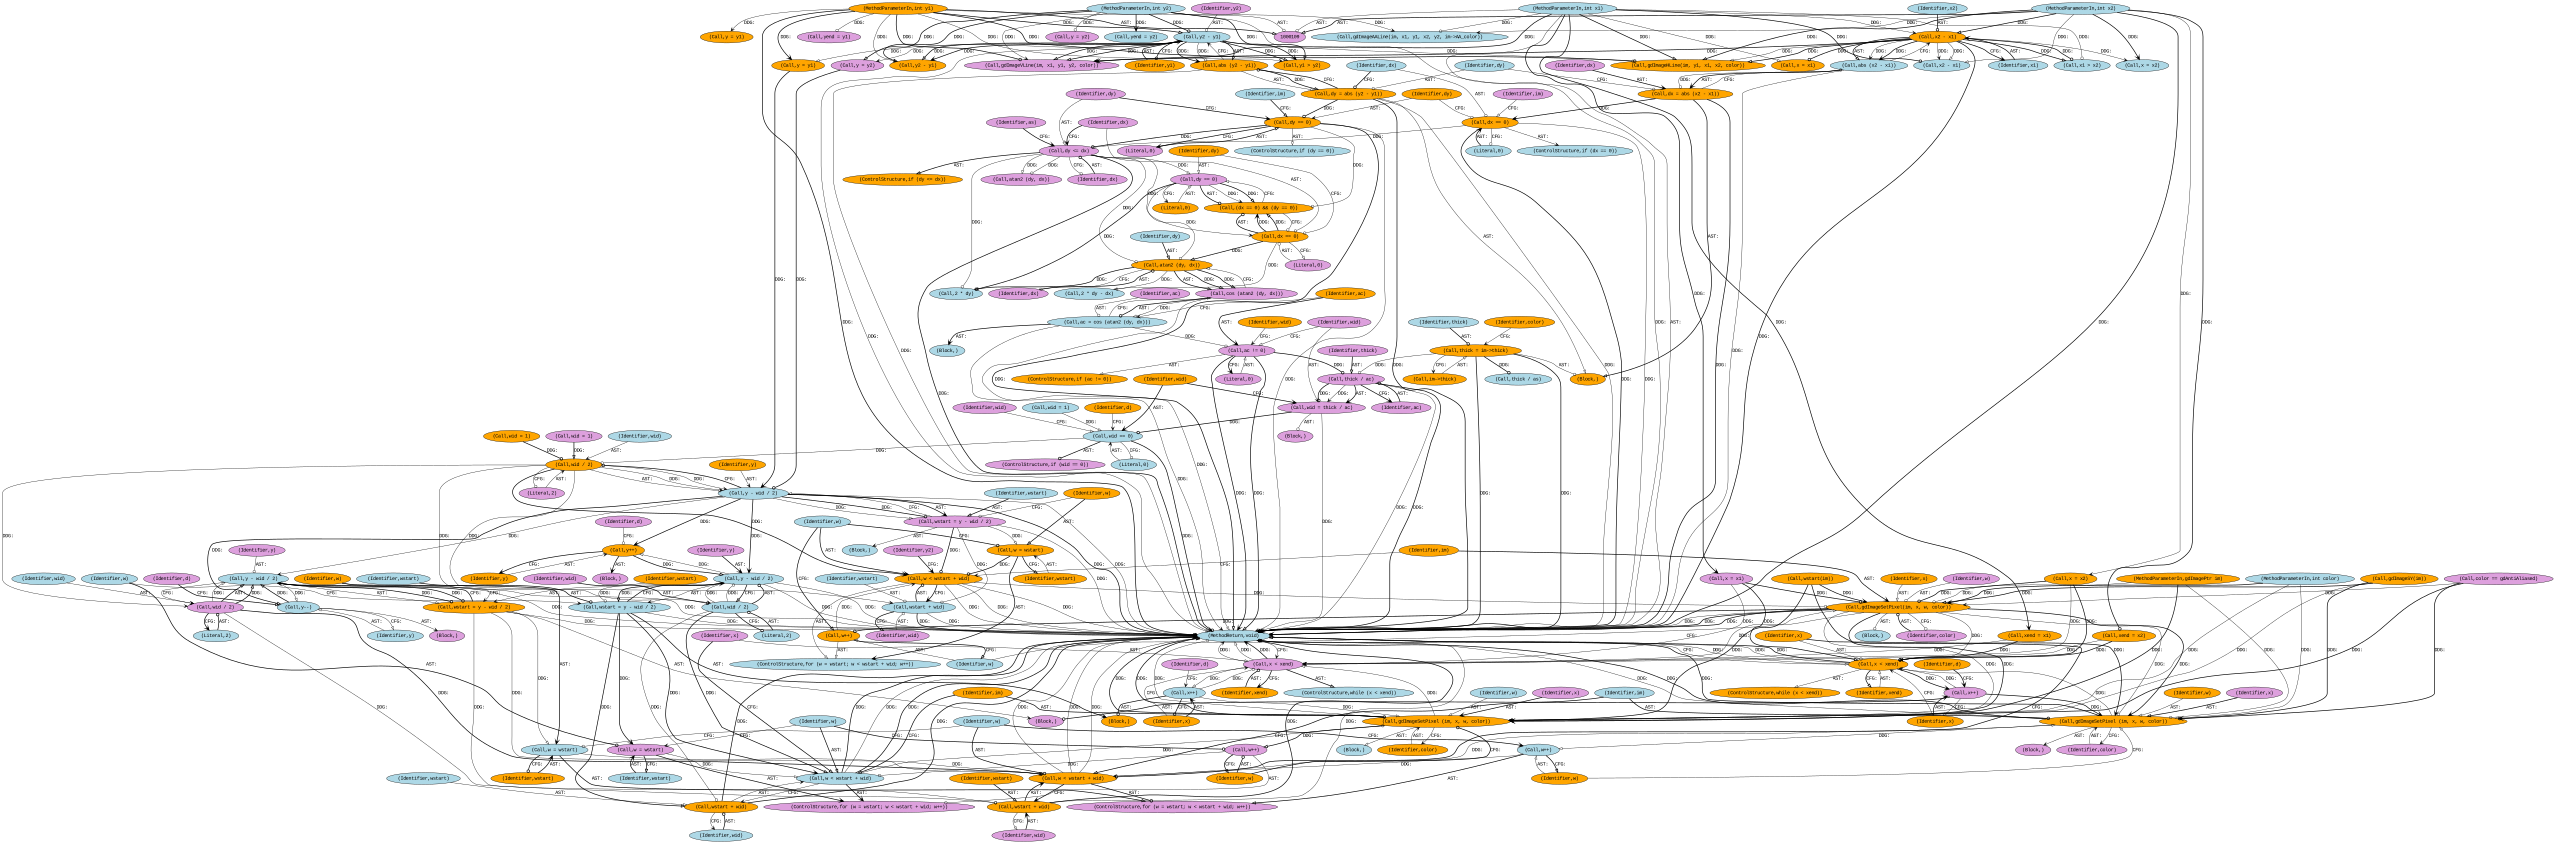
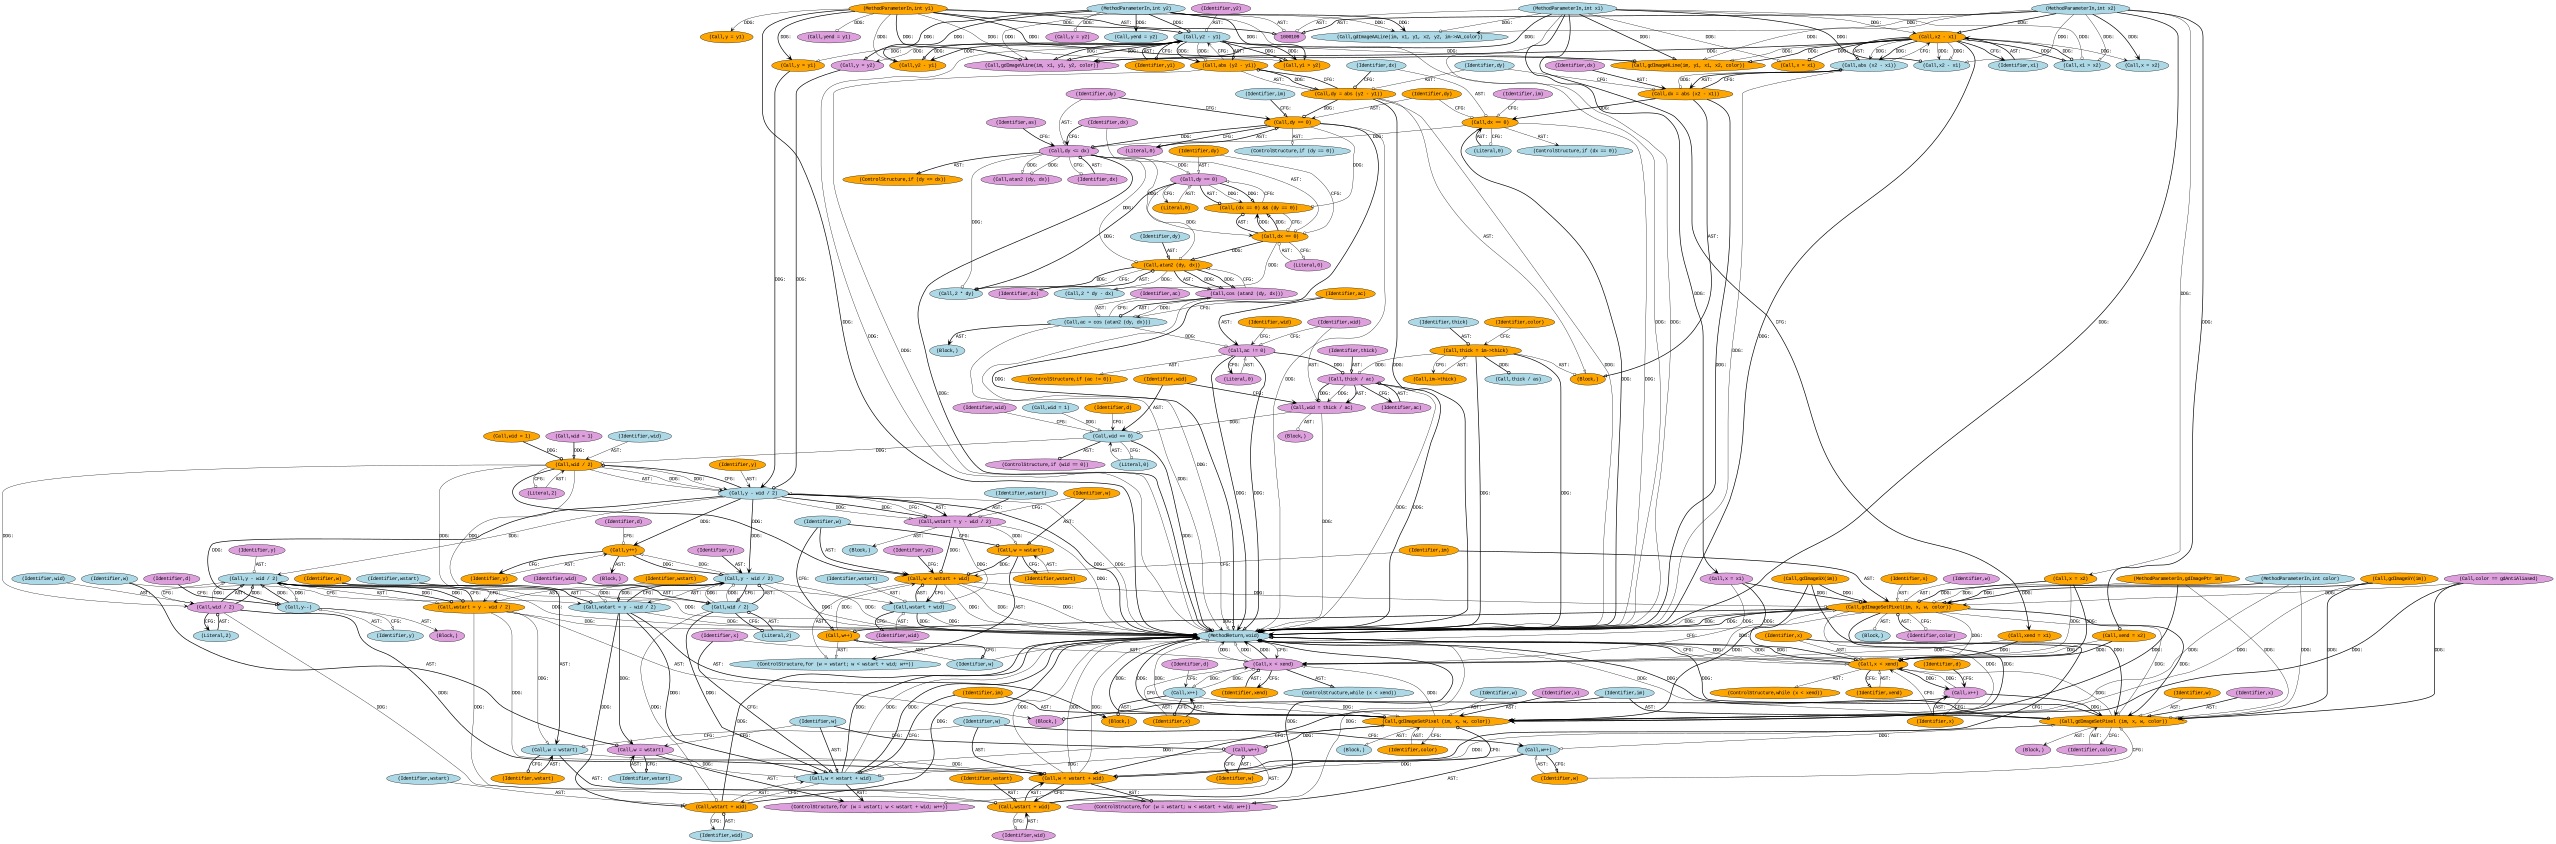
node "(Identifier,x2)": removed
edge "(MethodParameterIn,int y2)" -> "(Call,gdImageAALine(im, x1, y1, x2, y2, im->AA_color))": added, label "DDG:"
edge "(MethodParameterIn,int x2)" -> "(Call,gdImageHLine(im, y1, x1, x2, color))": style bold -> solid
edge "(MethodParameterIn,int x2)" -> "(Call,x1 > x2)": added, label "DDG:"
edge "(MethodParameterIn,int x1)" -> "(Call,gdImageVLine(im, x1, y1, y2, color))": arrowhead vee -> onormal
edge "(Call,dx = abs (x2 - x1))" -> "(Call,abs (x2 - x1))": style solid -> bold
edge "(MethodParameterIn,int x1)" -> "(MethodReturn,void)": label "AST: " -> "DDG: "
edge "(MethodParameterIn,int x1)" -> "(Call,xend = x1)": label "DDG: " -> "CFG: "
edge "(Call,wid = thick / ac)" -> "(Call,wid == 0)": style bold -> solid
node "(Call,wstart(im))": label "(Call,wstart(im))" -> "(Call,gdImageSX(im))"
